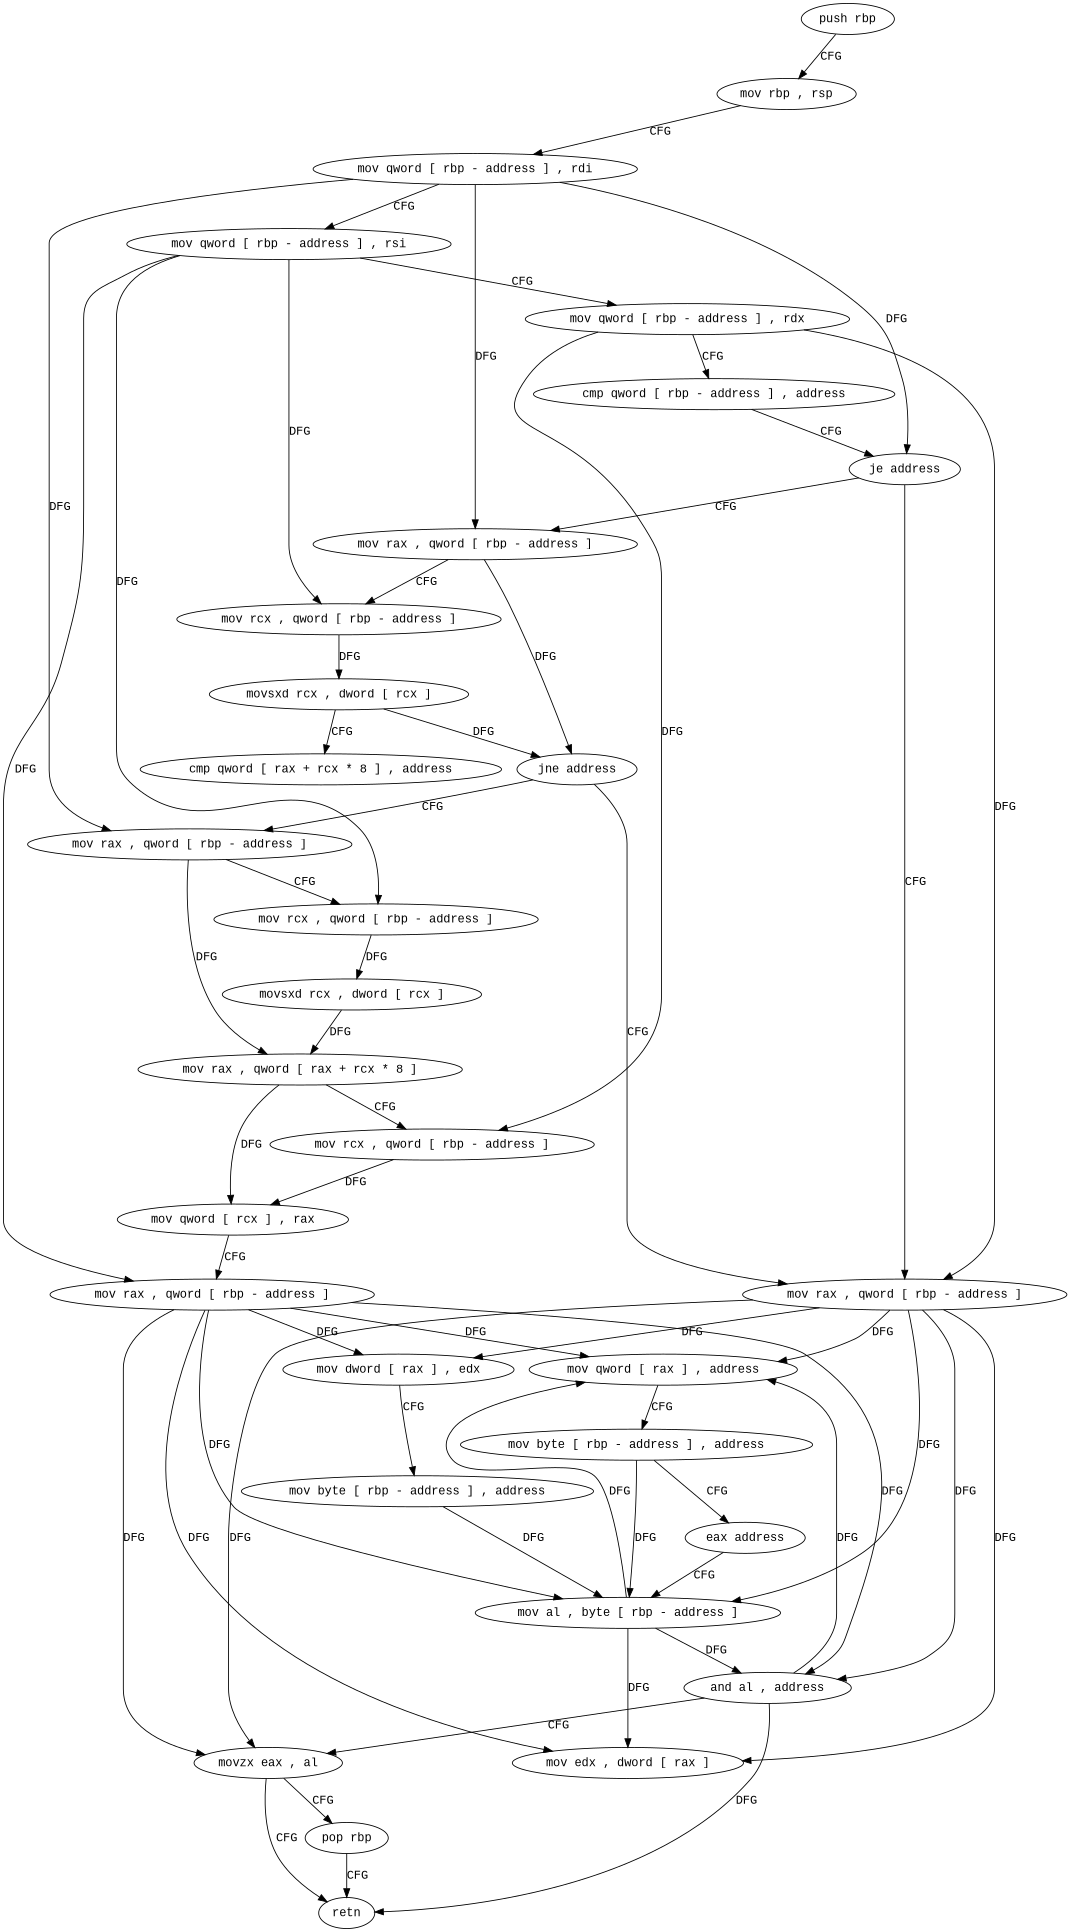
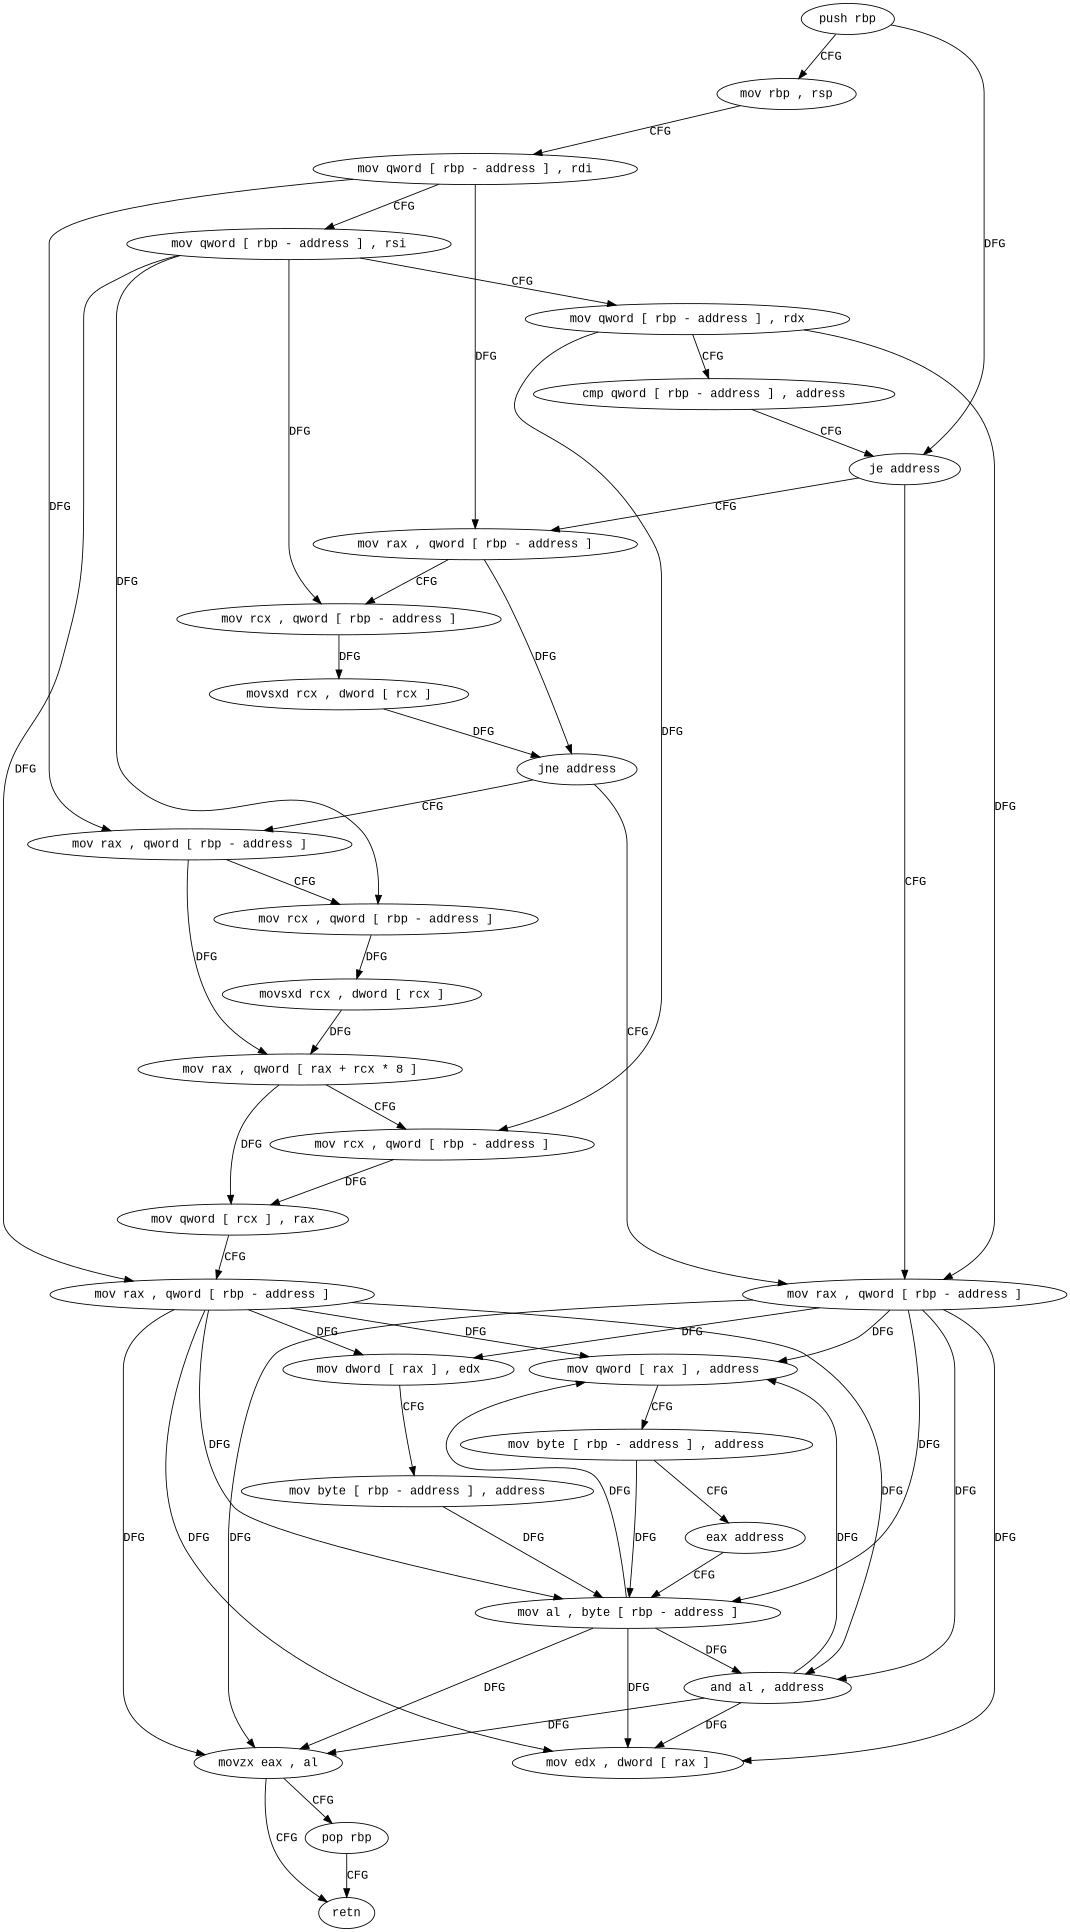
edge "mov qword [ rbp - address ] , rdi" -> "je address": now "push rbp" -> "je address"
node "cmp qword [ rax + rcx * 8 ] , address": removed
edge "mov al , byte [ rbp - address ]" -> "movzx eax , al": added, label "DFG"
edge "and al , address" -> "movzx eax , al": label "CFG" -> "DFG"
edge "and al , address" -> "retn": now "and al , address" -> "mov edx , dword [ rax ]"
